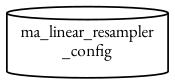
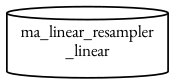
node "ma_linear_resampler _config": label "ma_linear_resampler _config" -> "ma_linear_resampler _linear"
